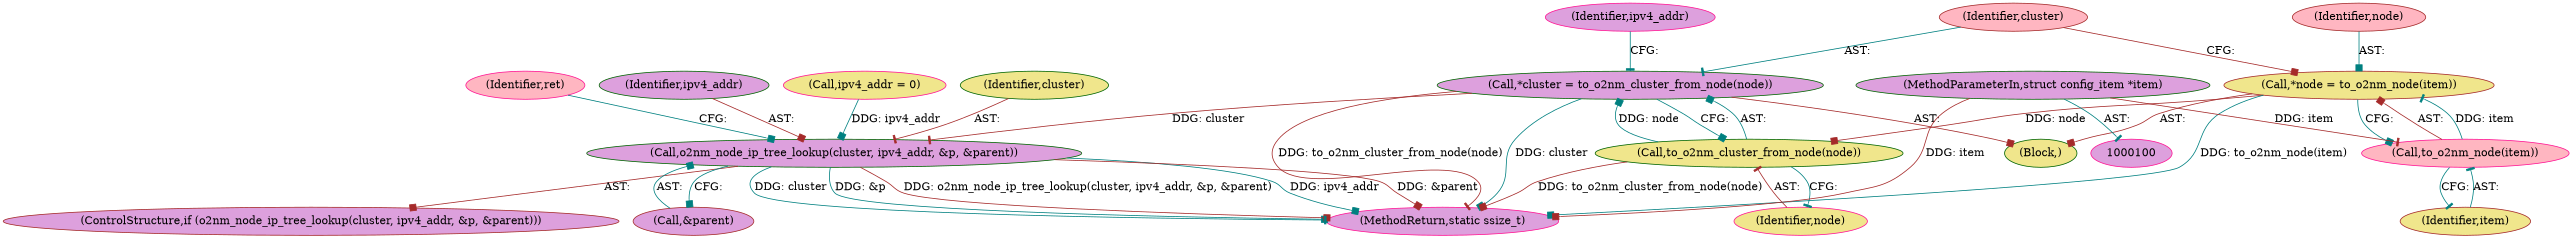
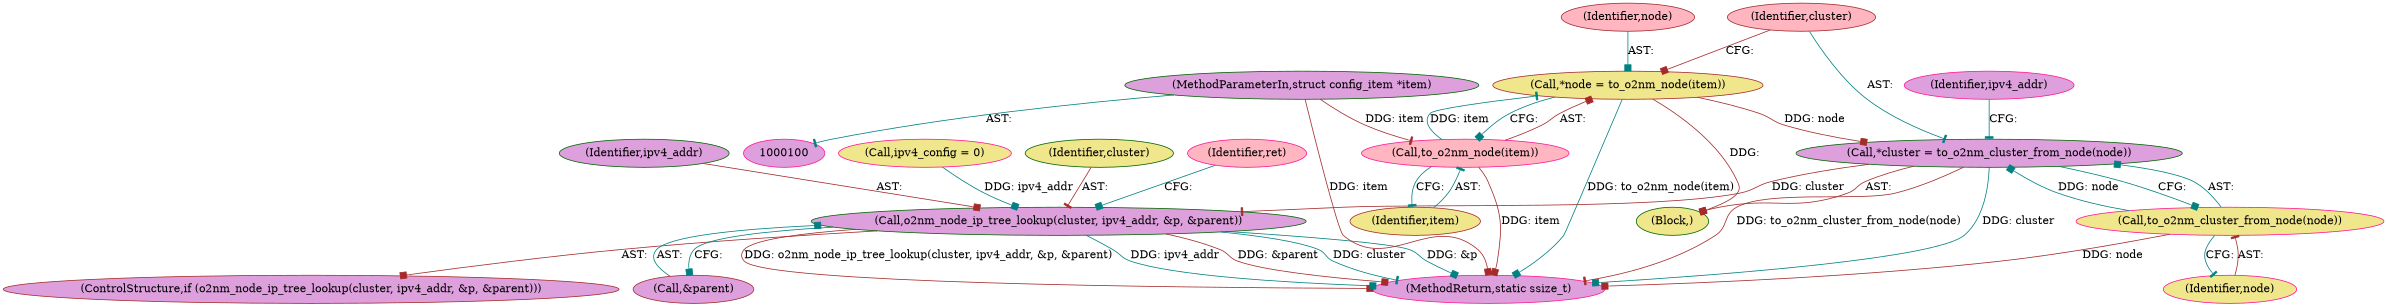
node "(Call,ipv4_addr = 0)": label "(Call,ipv4_addr = 0)" -> "(Call,ipv4_config = 0)"
edge "(Call,*node = to_o2nm_node(item))" -> "(Call,to_o2nm_cluster_from_node(node))": now "(Call,*node = to_o2nm_node(item))" -> "(Call,*cluster = to_o2nm_cluster_from_node(node))"
edge "(Call,*node = to_o2nm_node(item))" -> "(Block,)": label "AST: " -> "DDG: "
node "(Call,to_o2nm_cluster_from_node(node))": color darkgreen -> deeppink
edge "(Call,to_o2nm_cluster_from_node(node))" -> "(MethodReturn,static ssize_t)": label "DDG: to_o2nm_cluster_from_node(node)" -> "DDG: node"
edge "(Call,to_o2nm_node(item))" -> "(MethodReturn,static ssize_t)": added, label "DDG: item"
